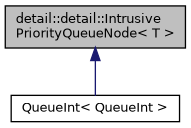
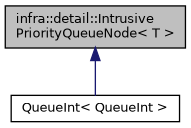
node "detail::detail::Intrusive PriorityQueueNode< T >": label "detail::detail::Intrusive PriorityQueueNode< T >" -> "infra::detail::Intrusive PriorityQueueNode< T >"
